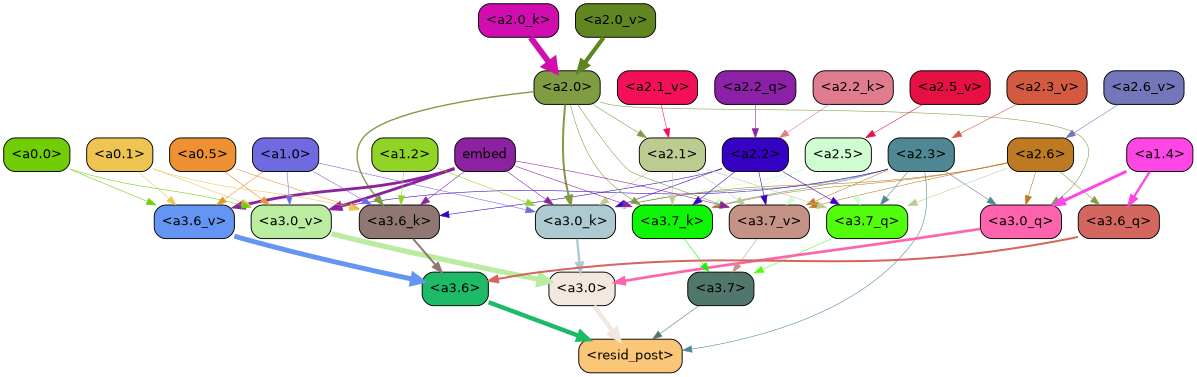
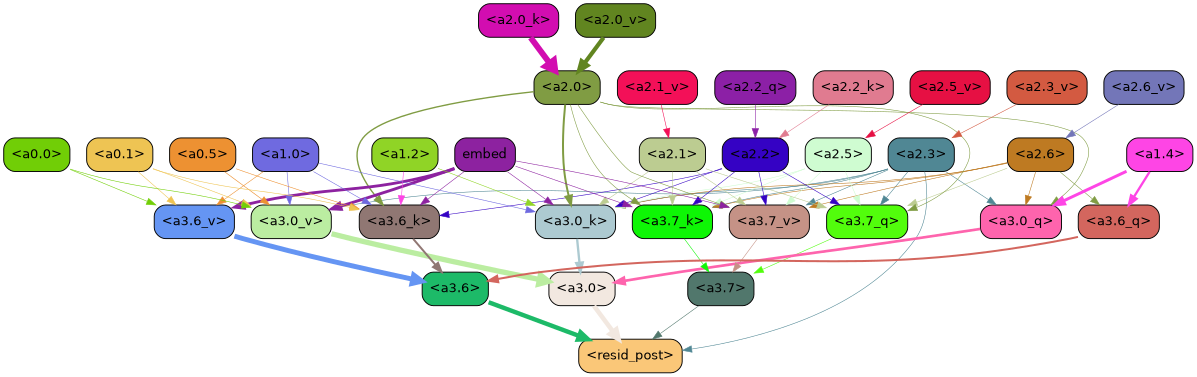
edge "<a2.0>" -> "<a2.1>": now "<a2.0>" -> "<a3.7_q>"
edge "<a1.2>" -> "<a3.6_k>": color #90d426 -> #fe45e5
edge "<a2.3>" -> "<a3.0_v>": color #3502c4 -> #508794
edge "<a2.3>" -> "<a3.7_v>": color #be7a22 -> #508794
